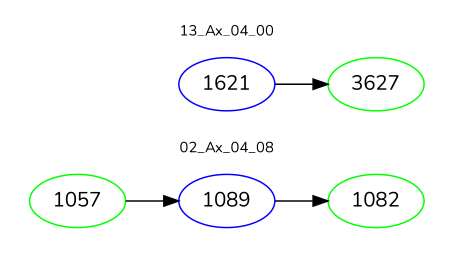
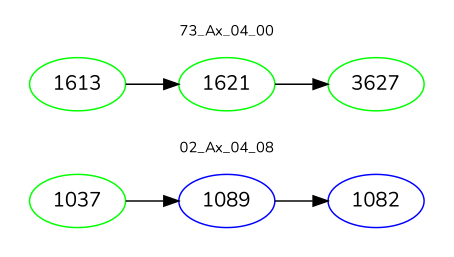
cluster "13_Ax_04_00": label "13_Ax_04_00" -> "73_Ax_04_00"
node "1613": added
node "1621": color blue -> green
node "1057": label "1057" -> "1037"
node "1082": color green -> blue
